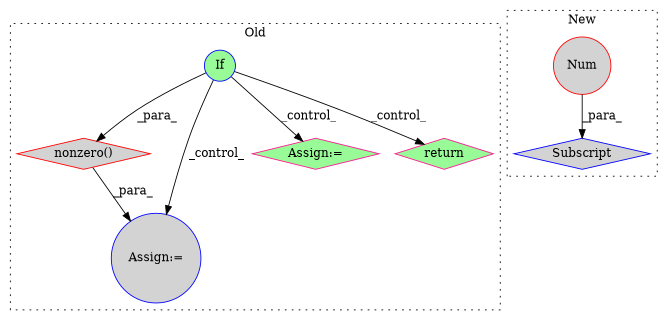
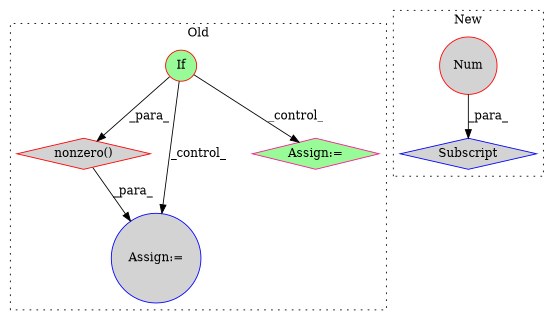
node "If": color blue -> red
node "return": removed
